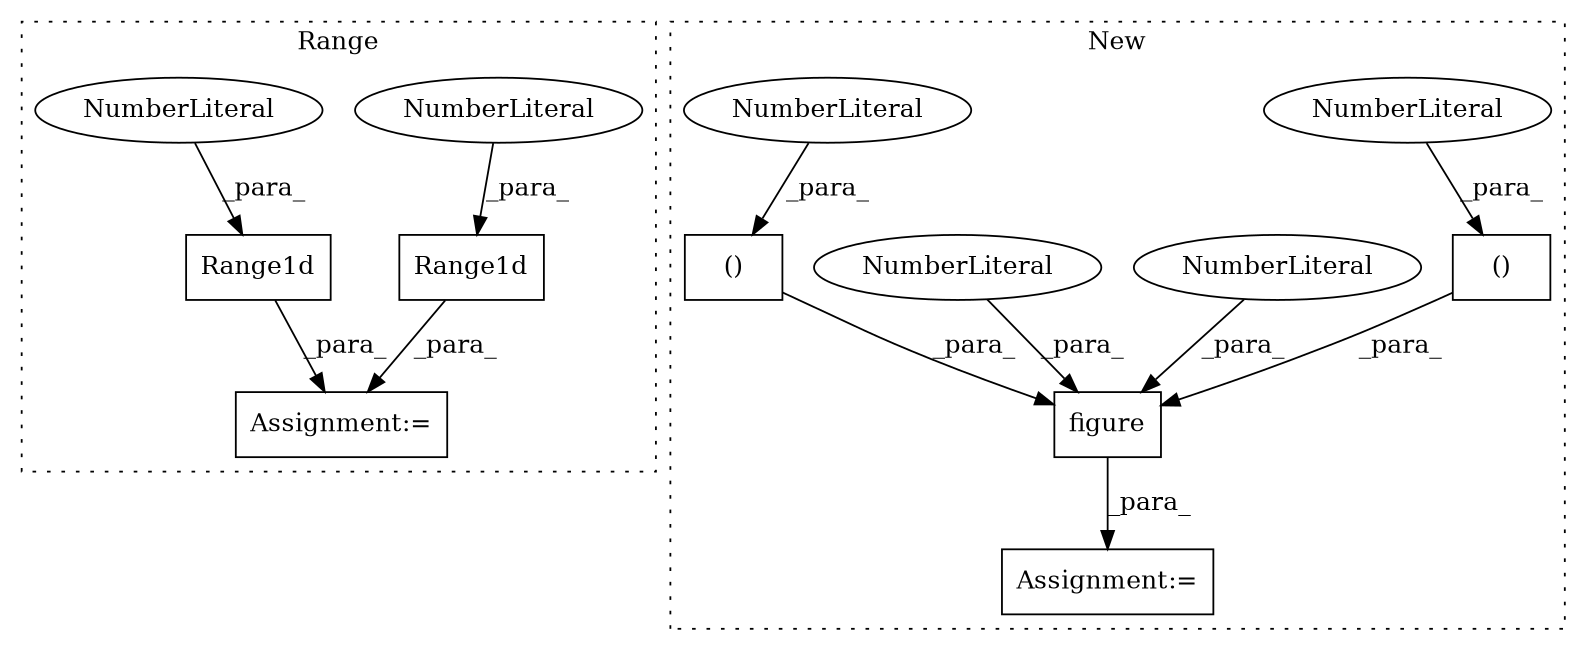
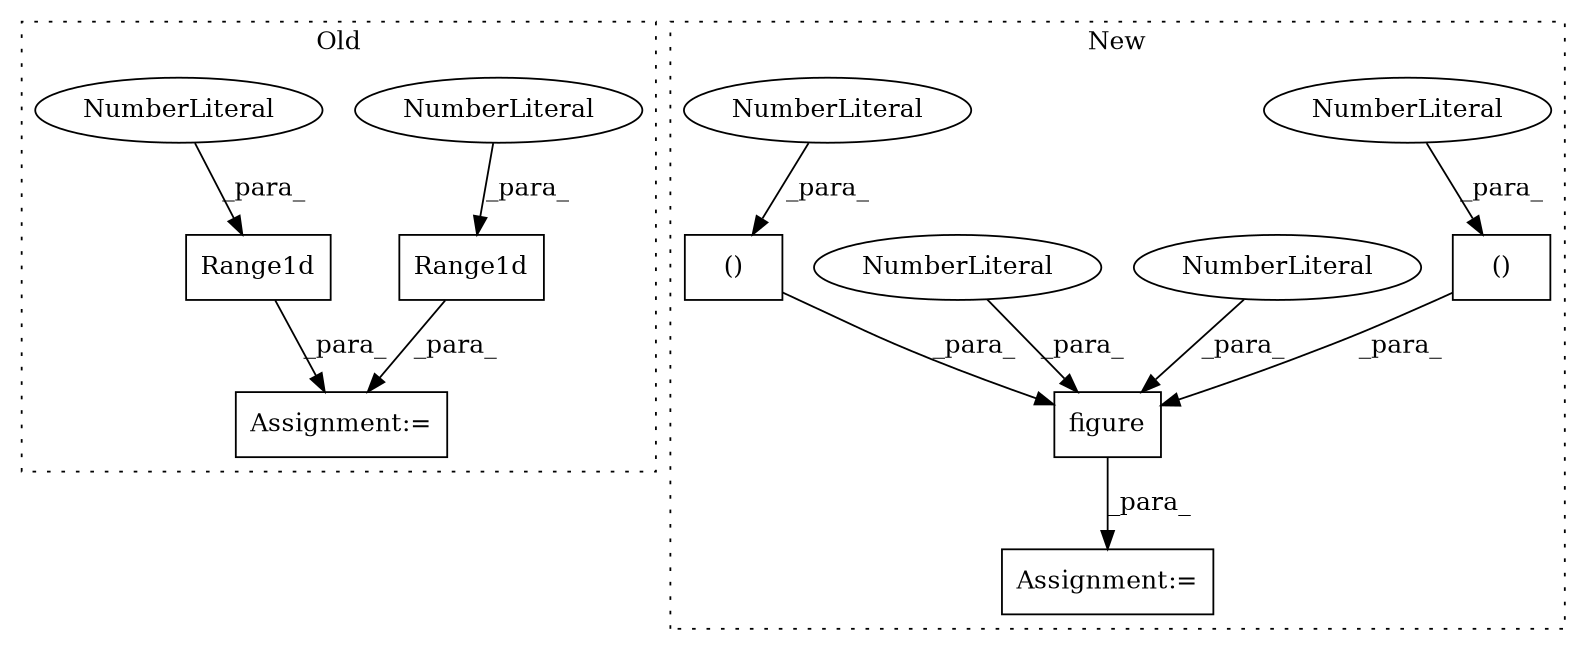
cluster "Range": label "Range" -> "Old"
